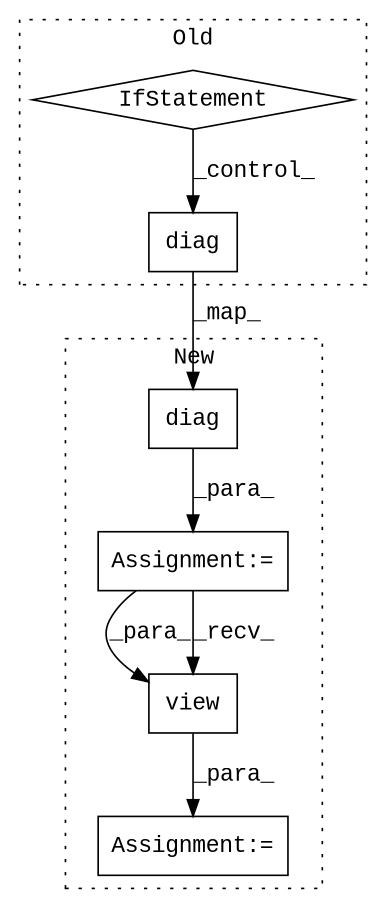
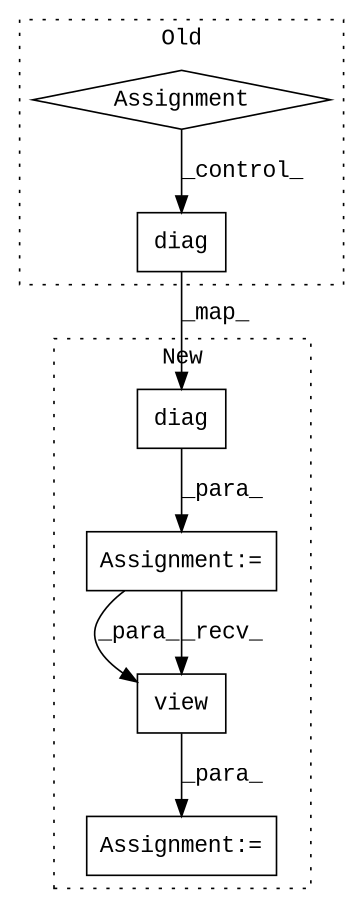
node "IfStatement": label "IfStatement" -> "Assignment"
